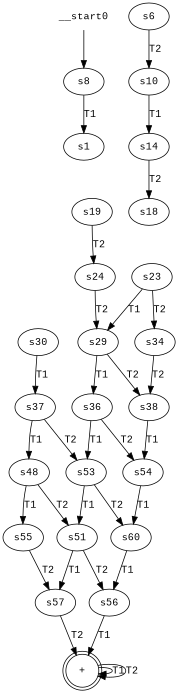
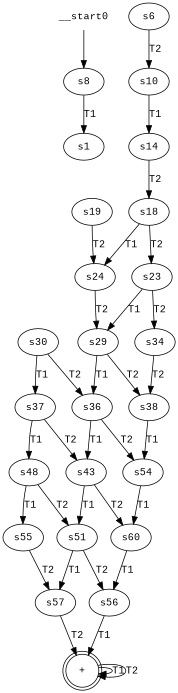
edge "s18" -> "s23": added, label "T2"
edge "s18" -> "s24": added, label "T1"
edge "s30" -> "s36": added, label "T2"
node "s53": label "s53" -> "s43"
